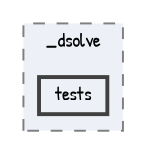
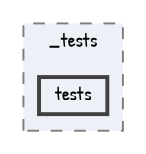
cluster "_dsolve": label "_dsolve" -> "_tests"
